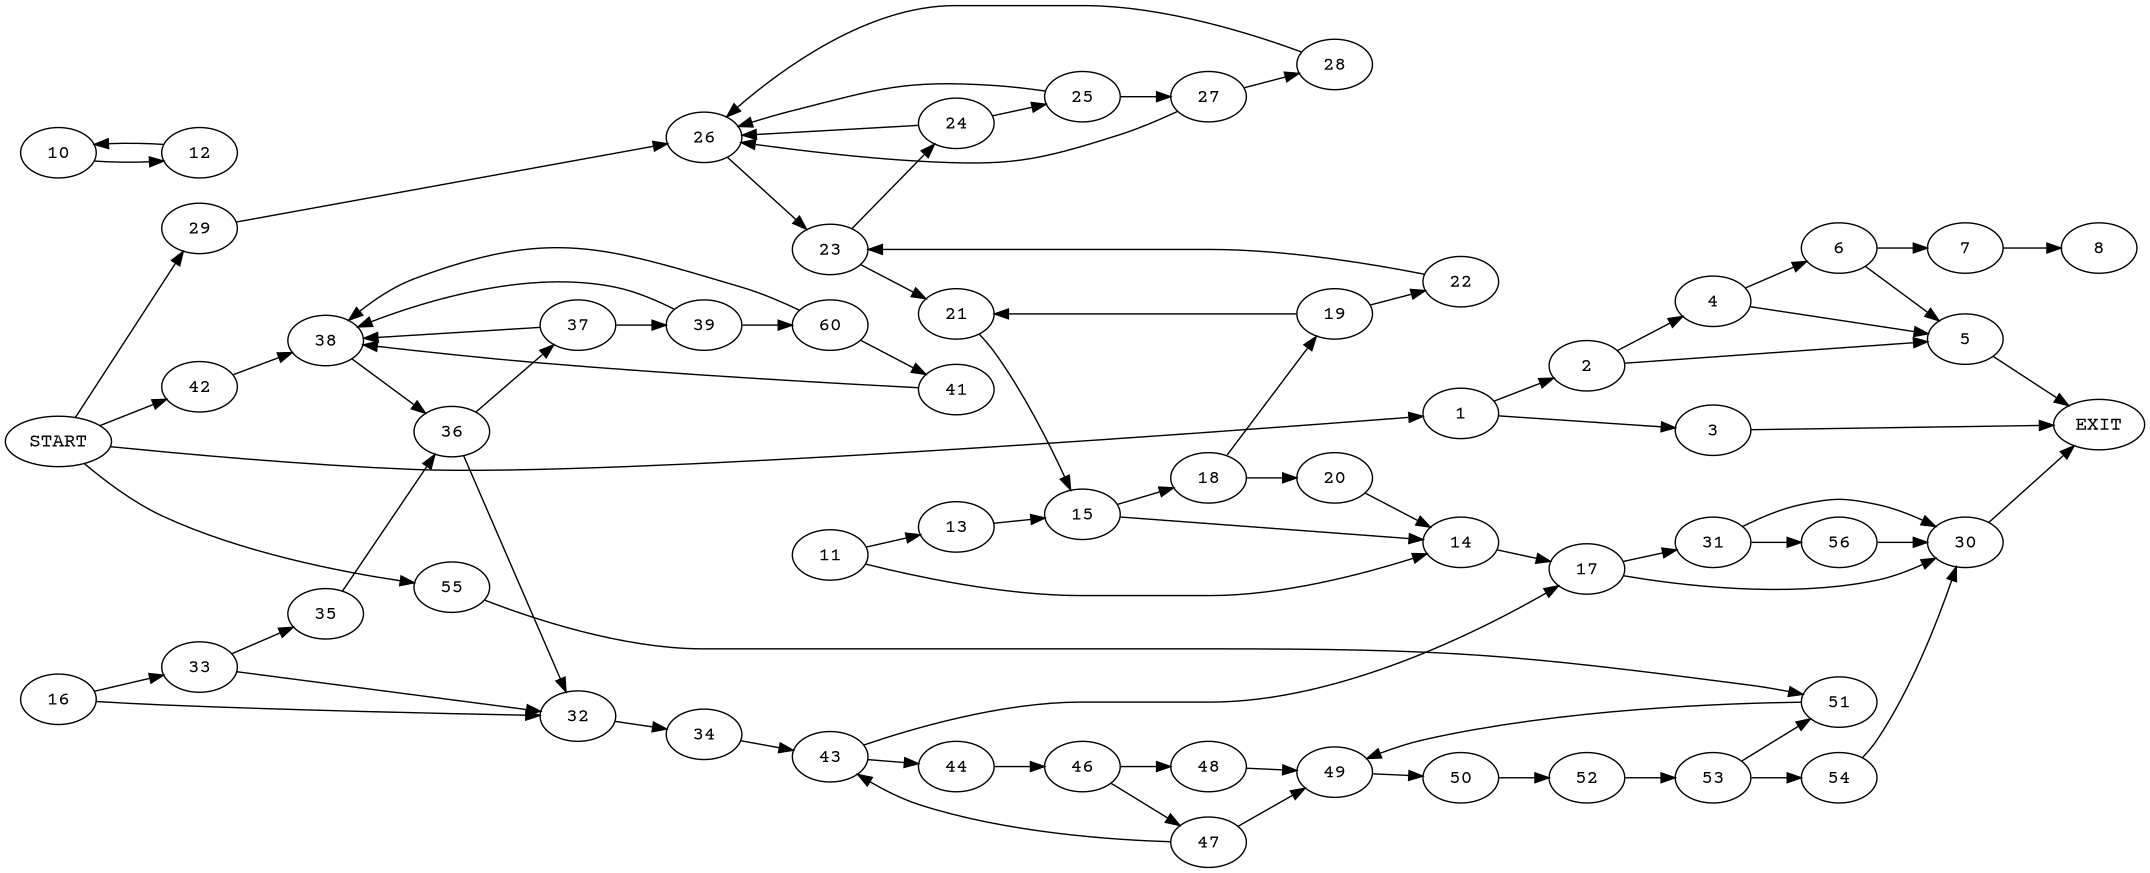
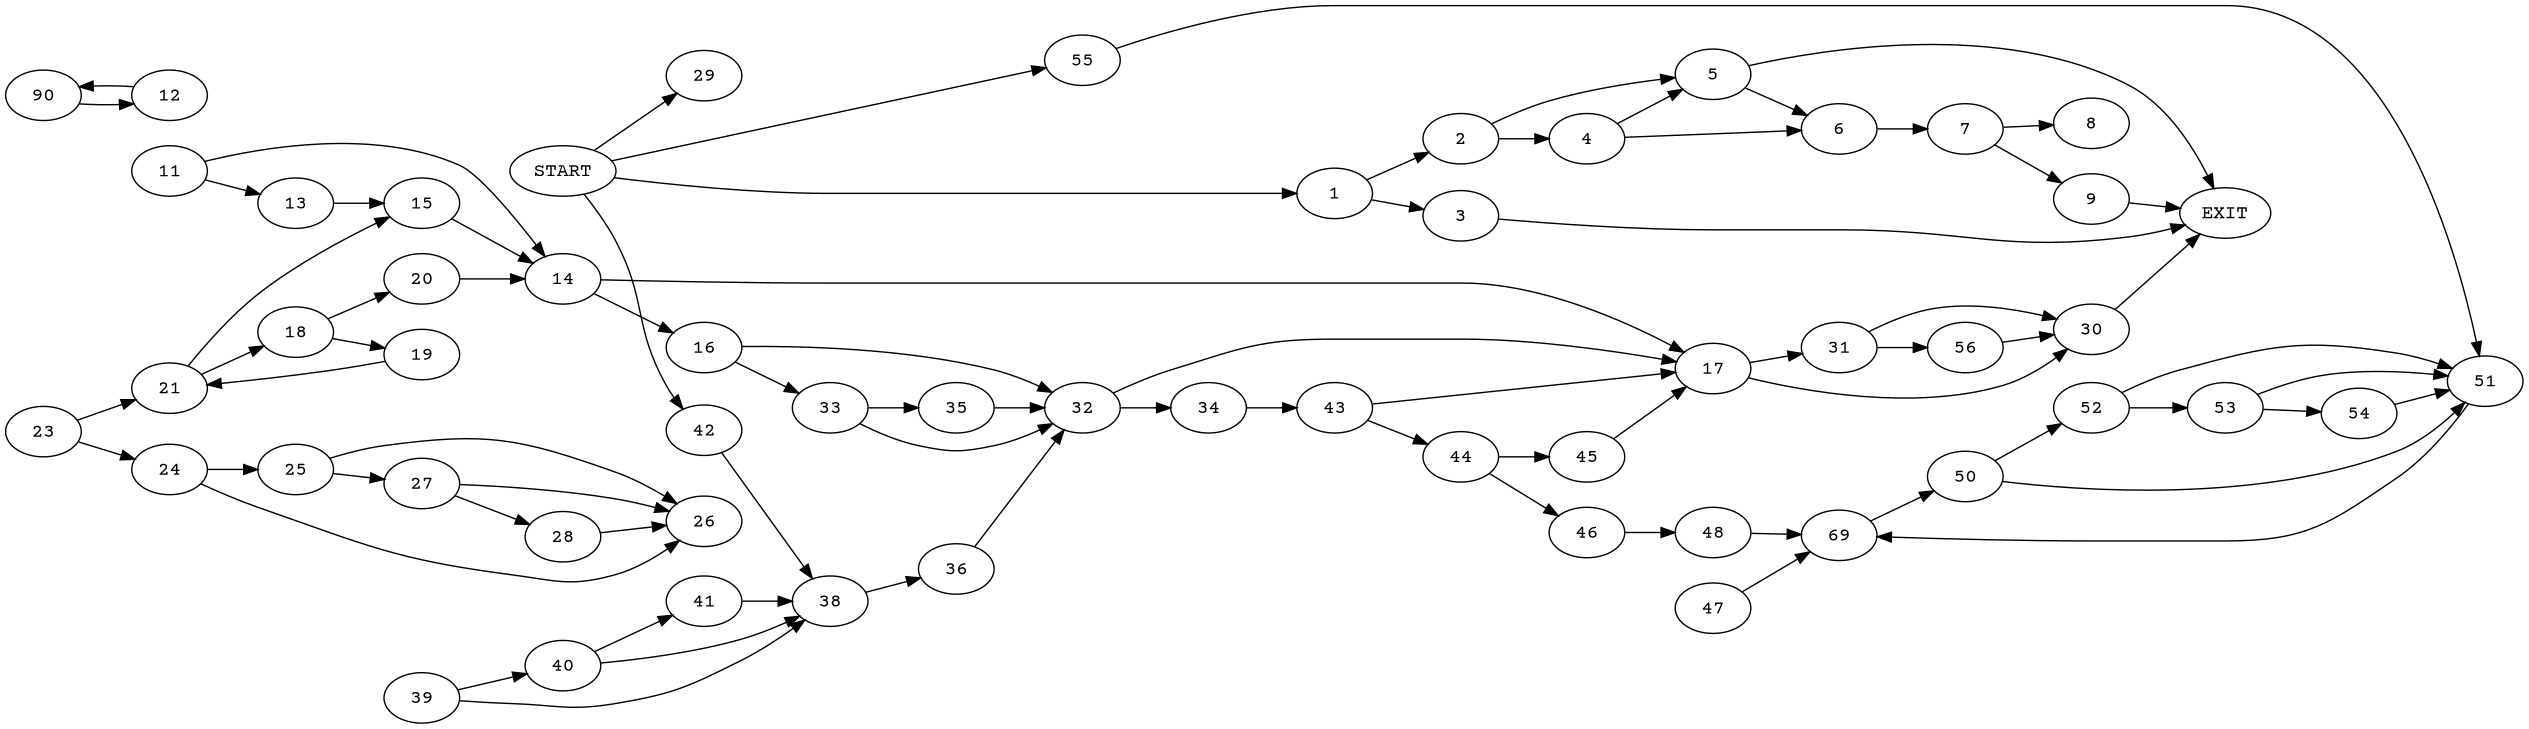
node "10": label "10" -> "90"
edge "29" -> "26": removed
edge "26" -> "23": removed
node "9": added
node "22": removed
edge "6" -> "5": reversed
edge "14" -> "16": added
node "37": removed
node "60": label "60" -> "40"
edge "32" -> "17": added
edge "52" -> "51": added
node "45": added
edge "50" -> "51": added
edge "15" -> "18": now "21" -> "18"
edge "35" -> "36": now "35" -> "32"
edge "54" -> "30": now "54" -> "51"
node "49": label "49" -> "69"
edge "46" -> "47": removed
edge "47" -> "43": removed
